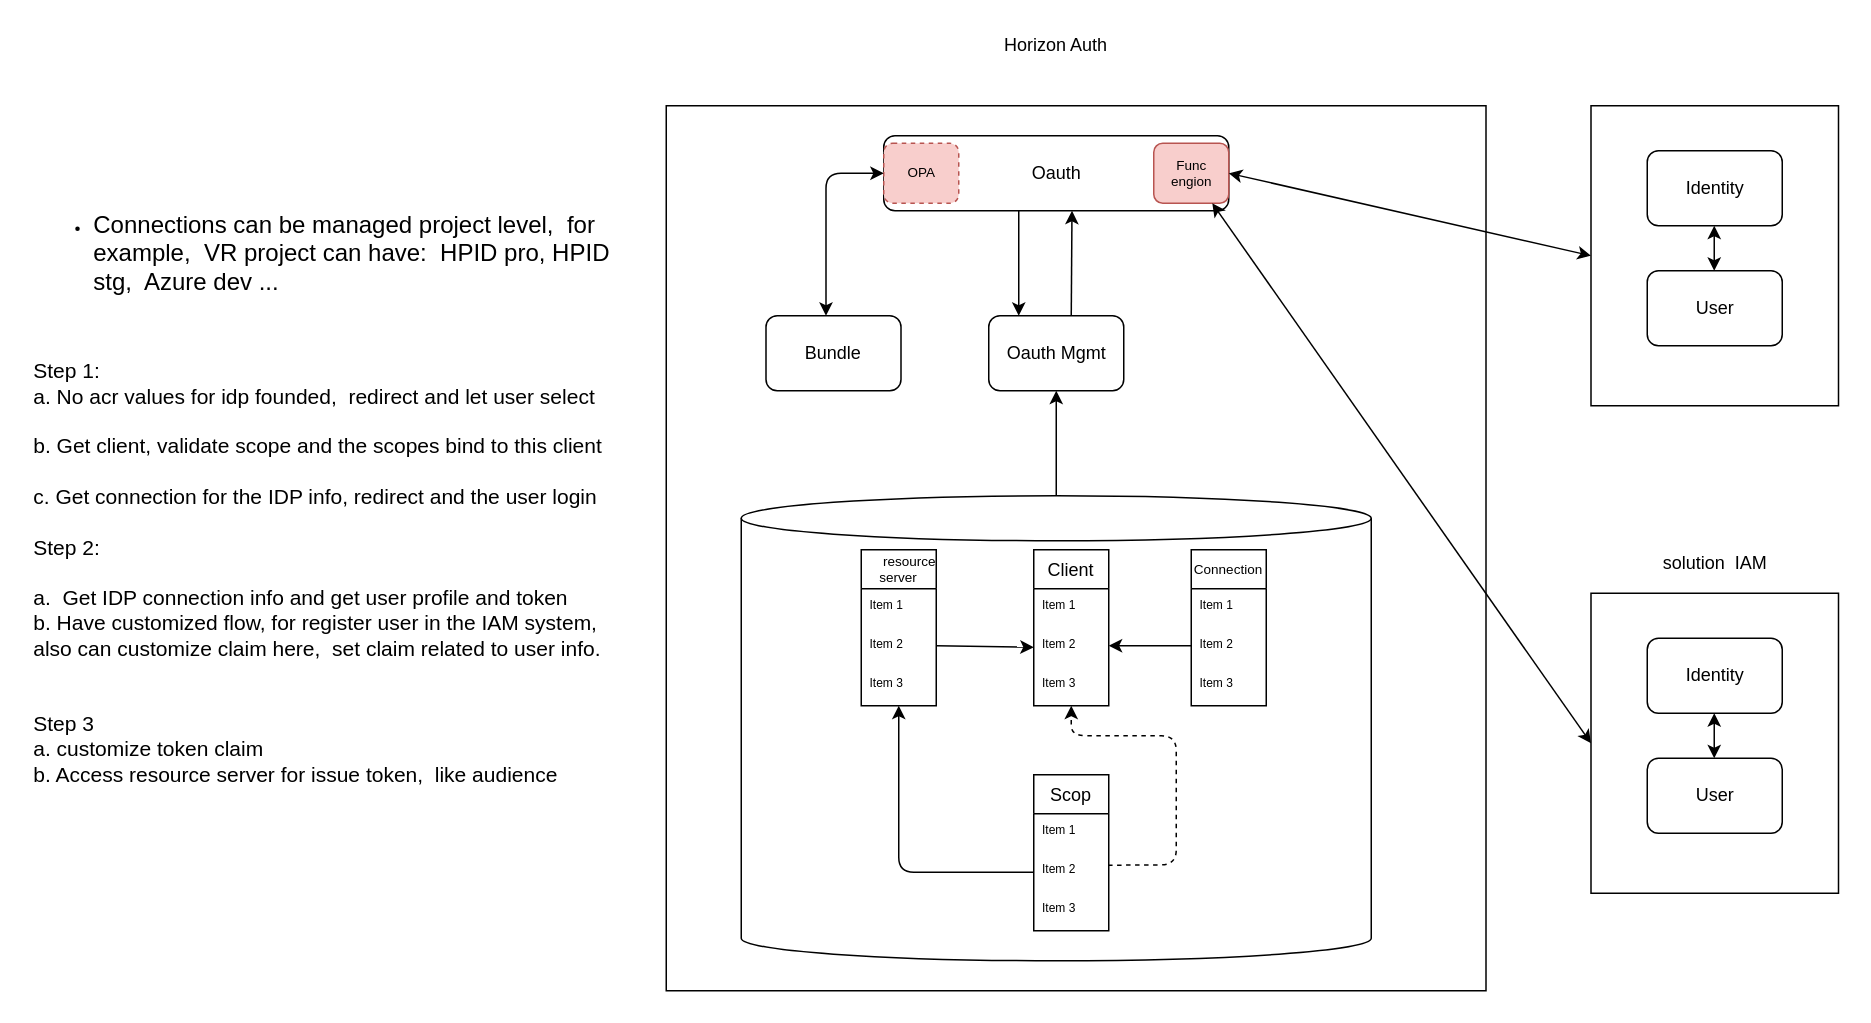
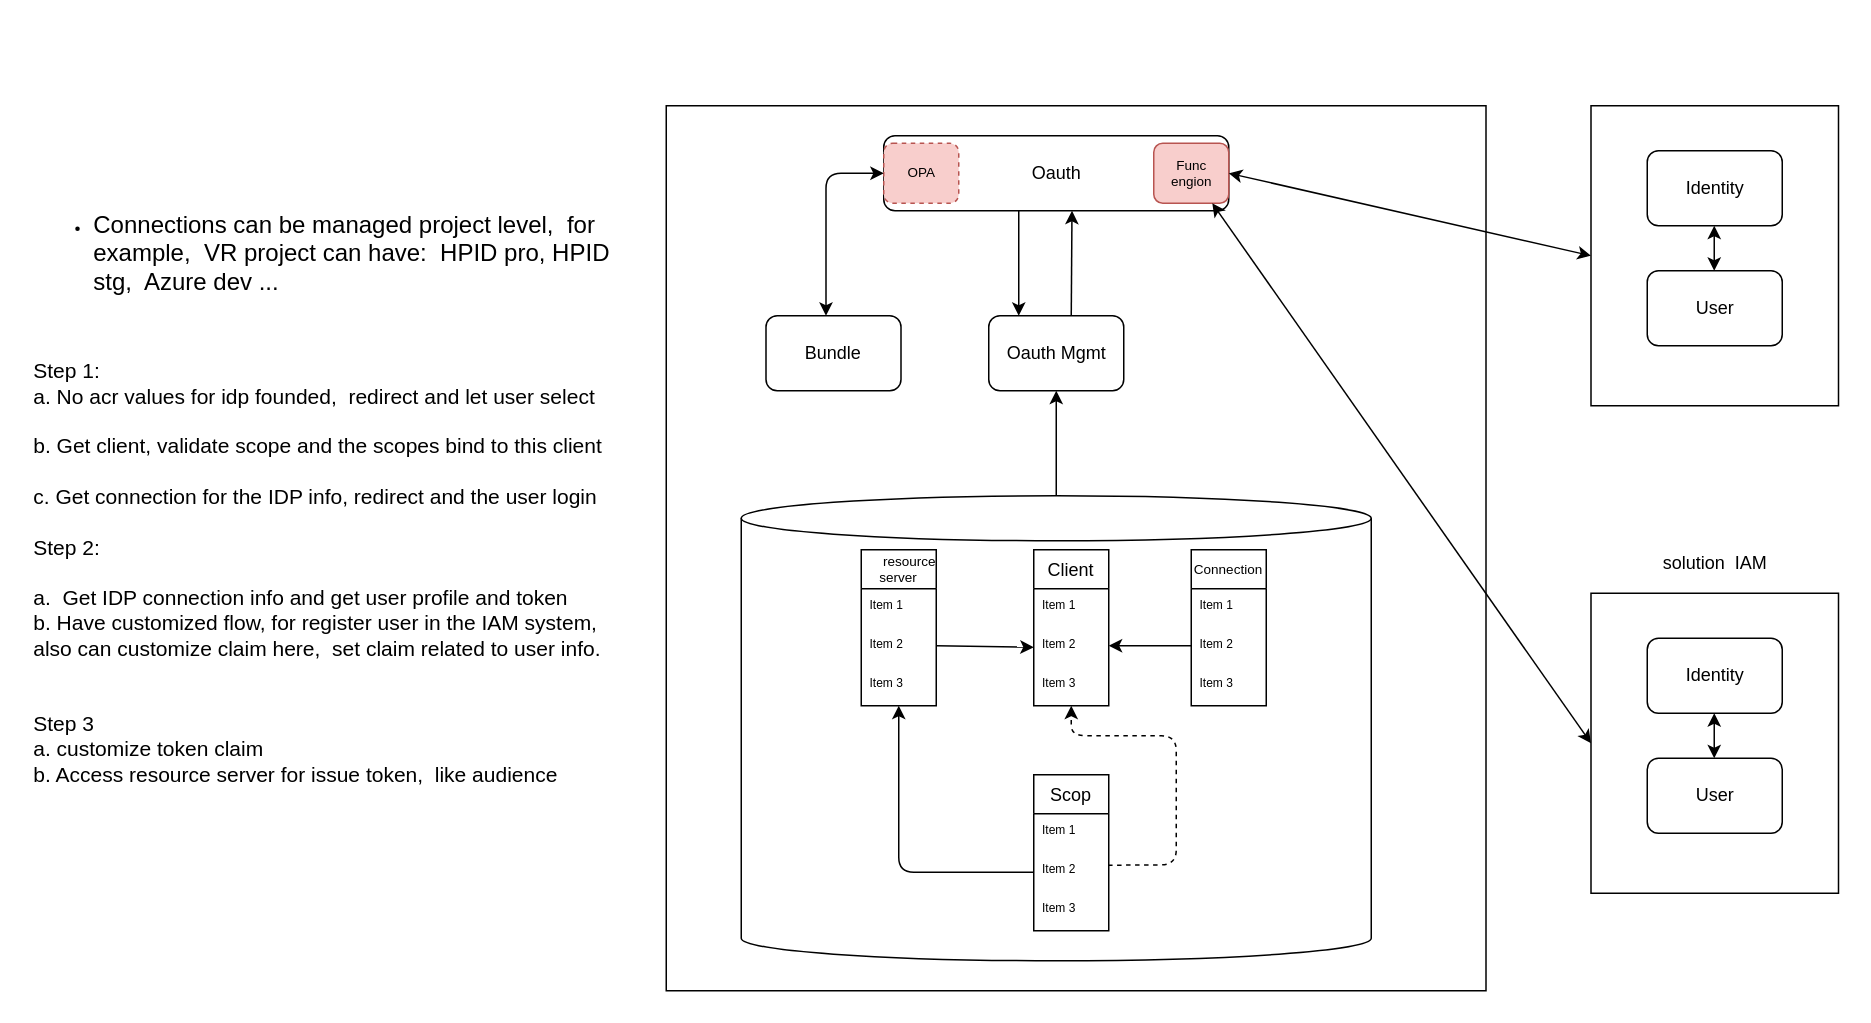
node "Horizon Auth": removed
